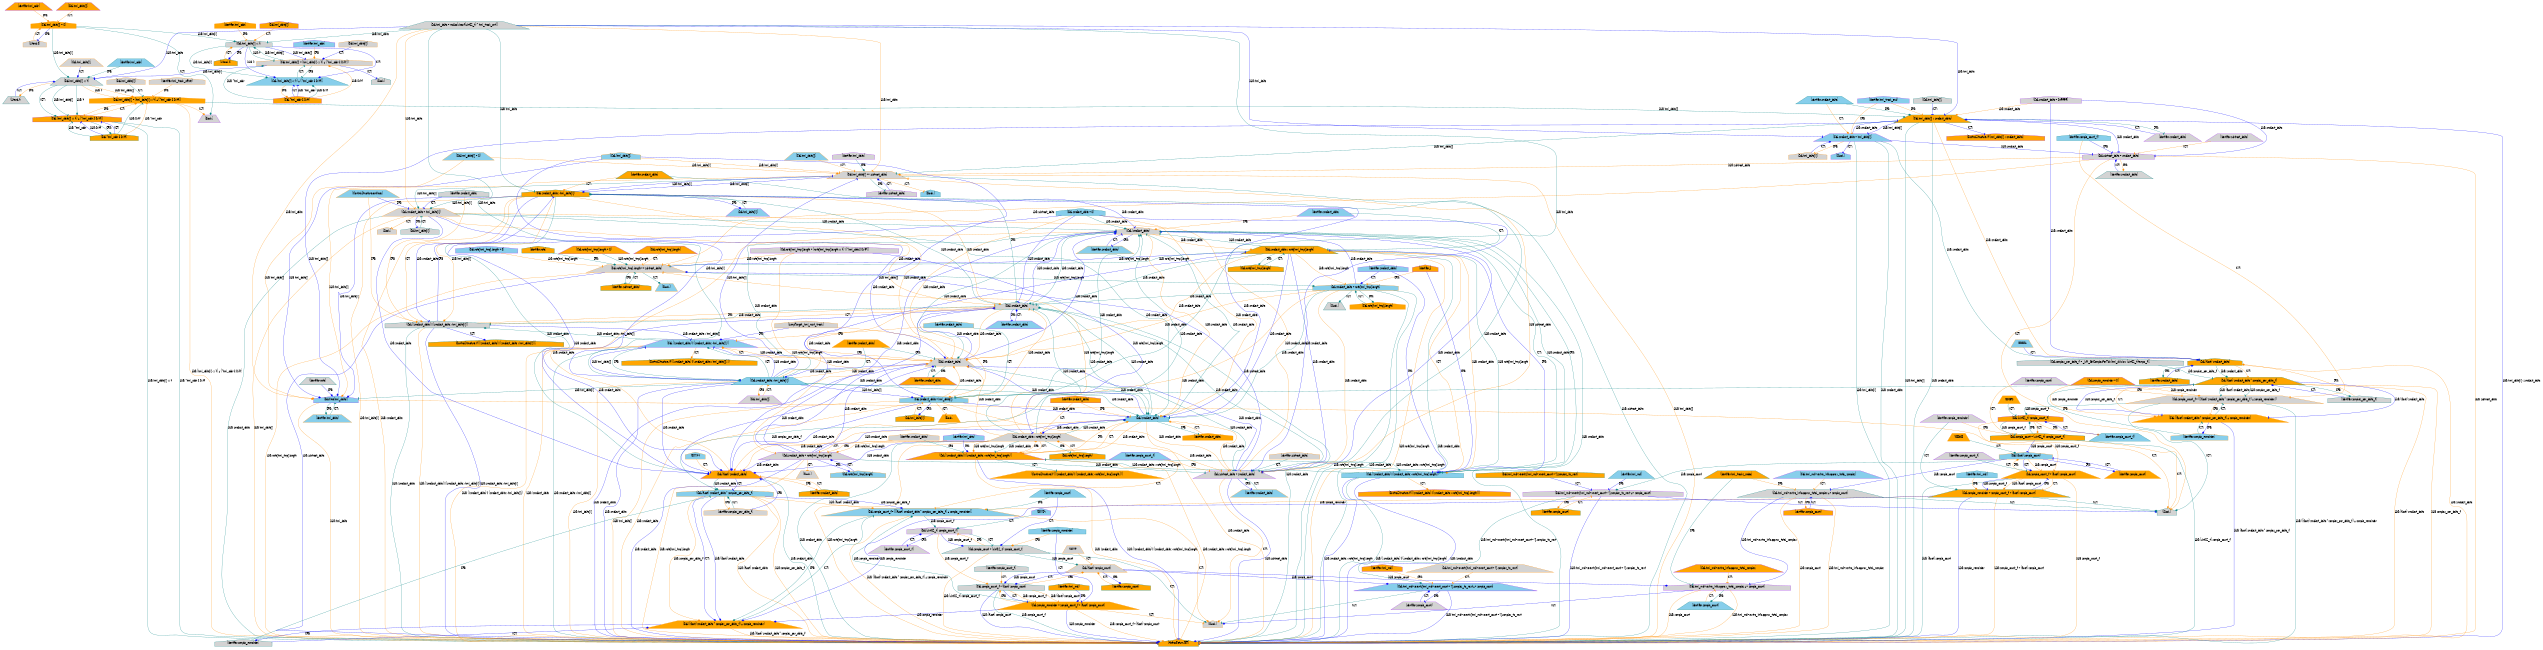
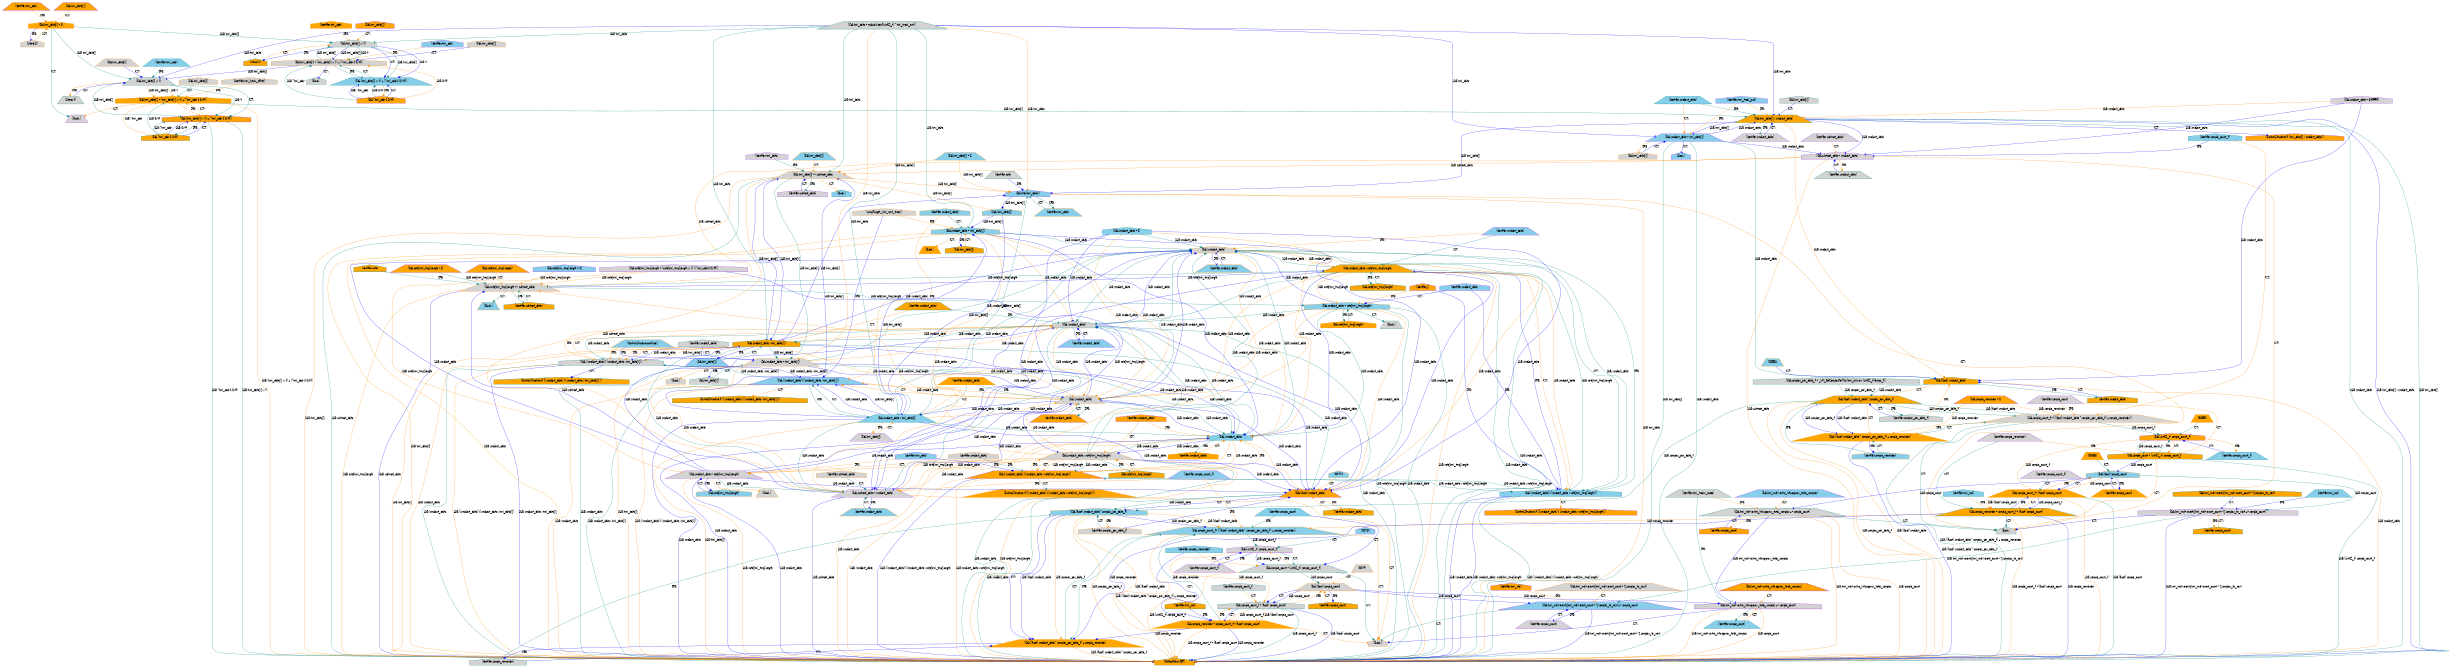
edge "(Call,hmi_delta = malloc(sizeof(uint32_t) * hmi_track_cnt))" -> "(Call,hmi_delta[i] -= subtract_delta)": color darkorange -> teal
edge "(Call,hmi_delta[i] < smallest_delta)" -> "(Call,hmi_delta[i] -= subtract_delta)": removed, label "DDG: hmi_delta[i]"
edge "(Call,!hmi_delta[i])" -> "(Call,free(hmi_delta))": reversed
edge "(Call,hmi_delta = malloc(sizeof(uint32_t) * hmi_track_cnt))" -> "(Call,free(hmi_delta))": arrowhead diamond -> tee
node "(Identifier,hmi_tracks_ended)": fillcolor orange -> lightgrey
